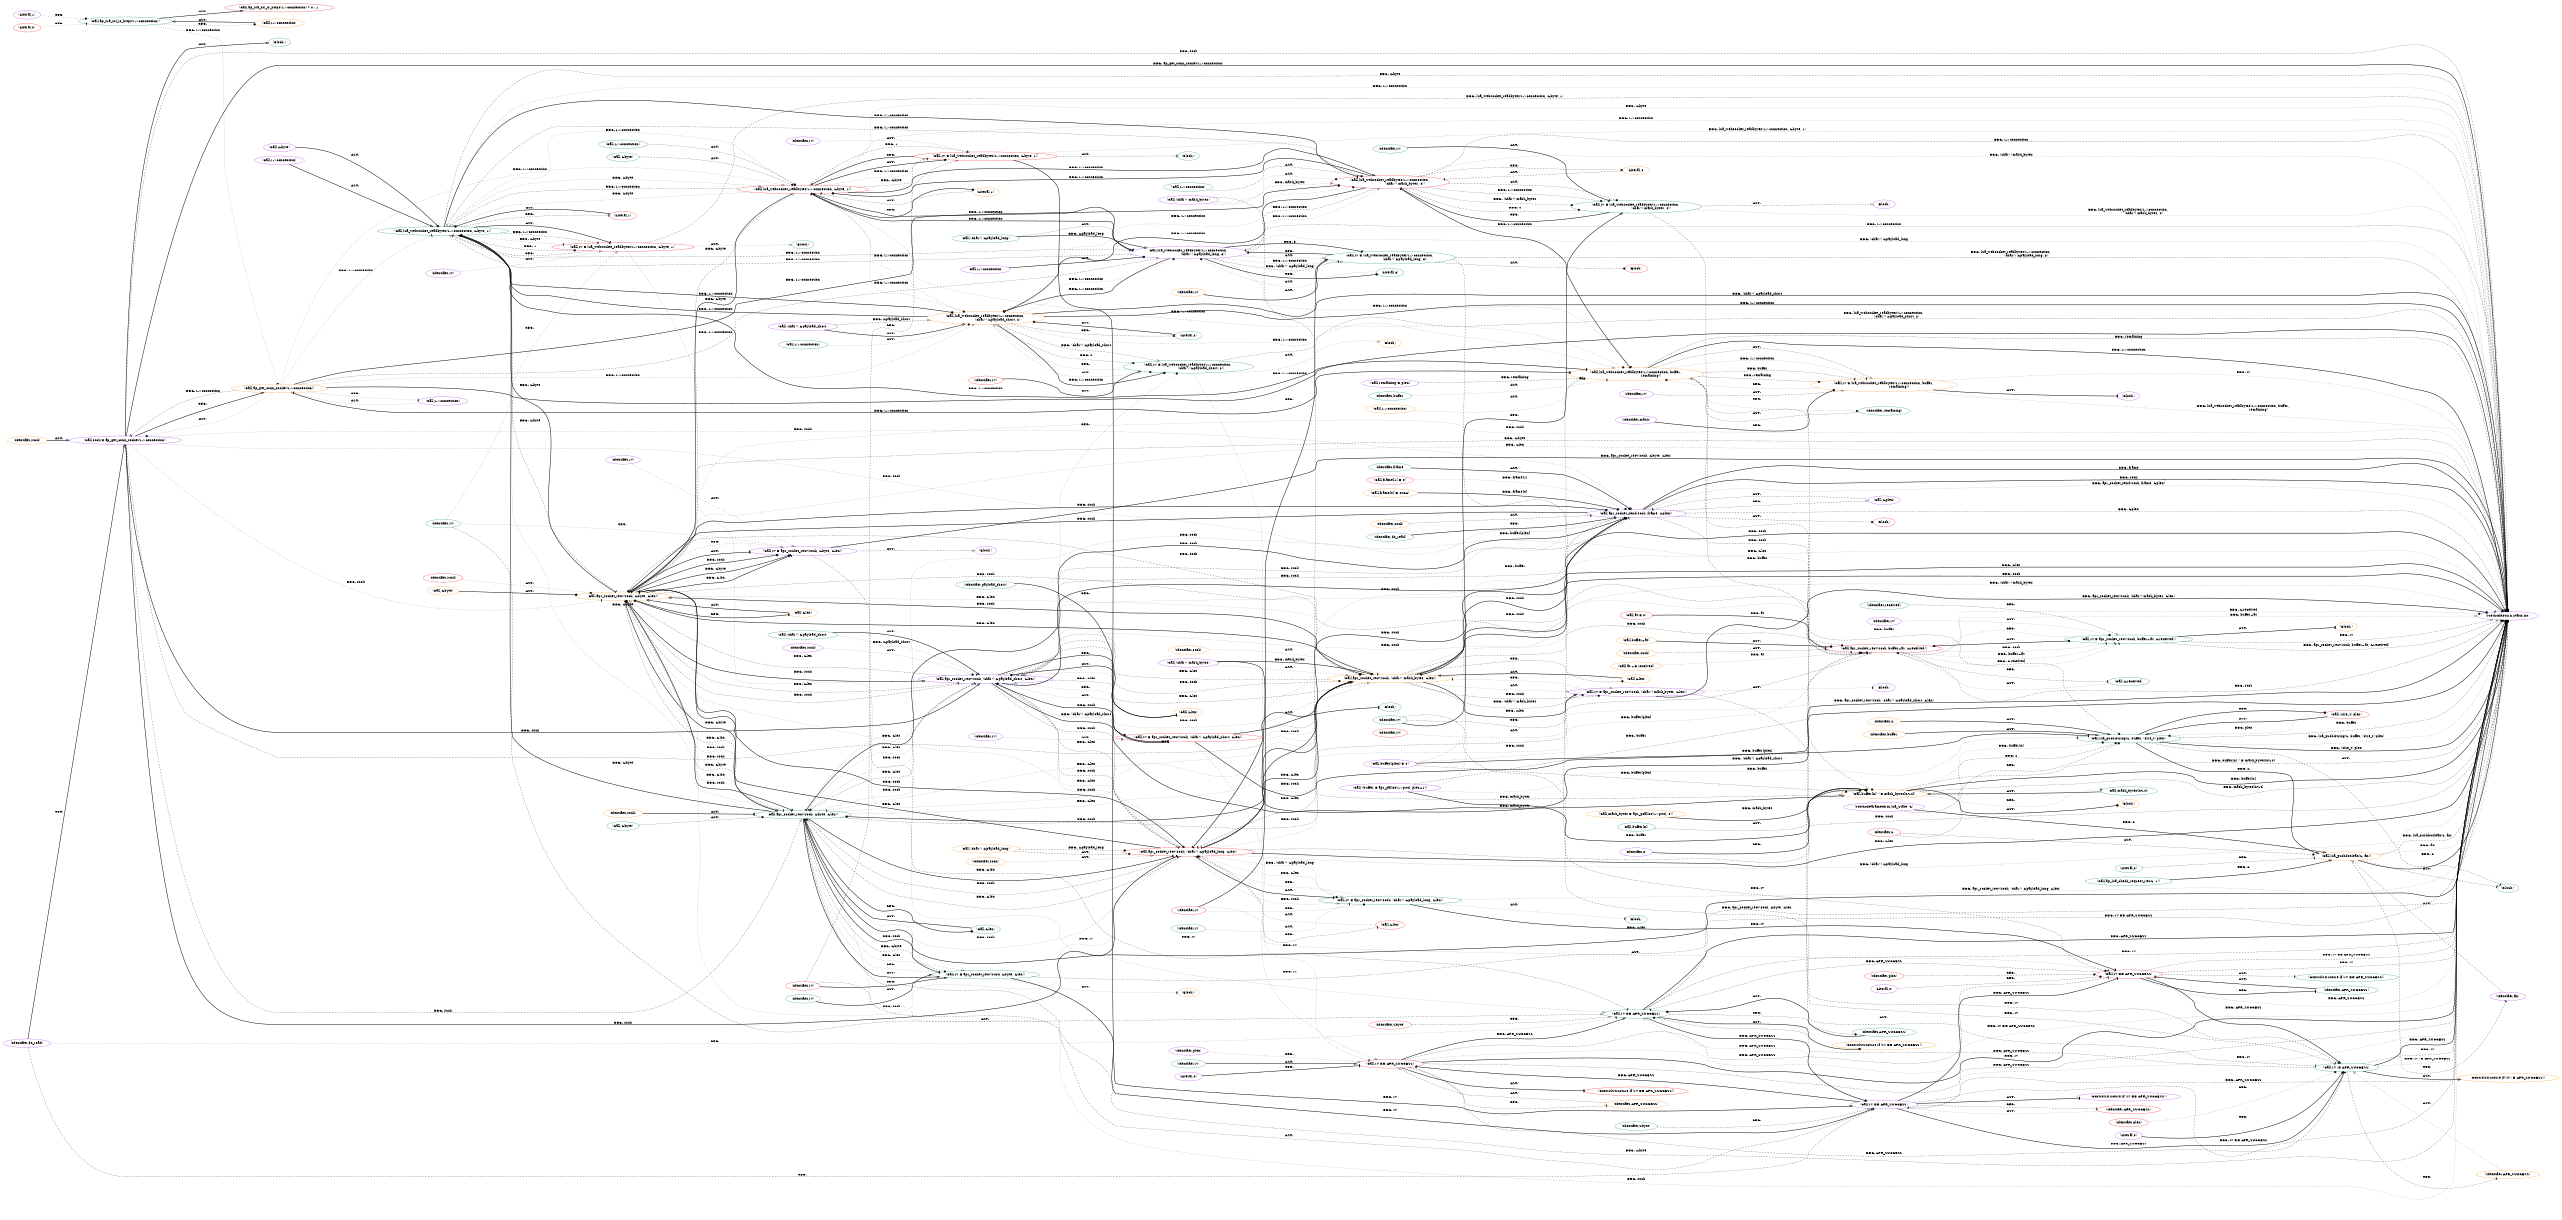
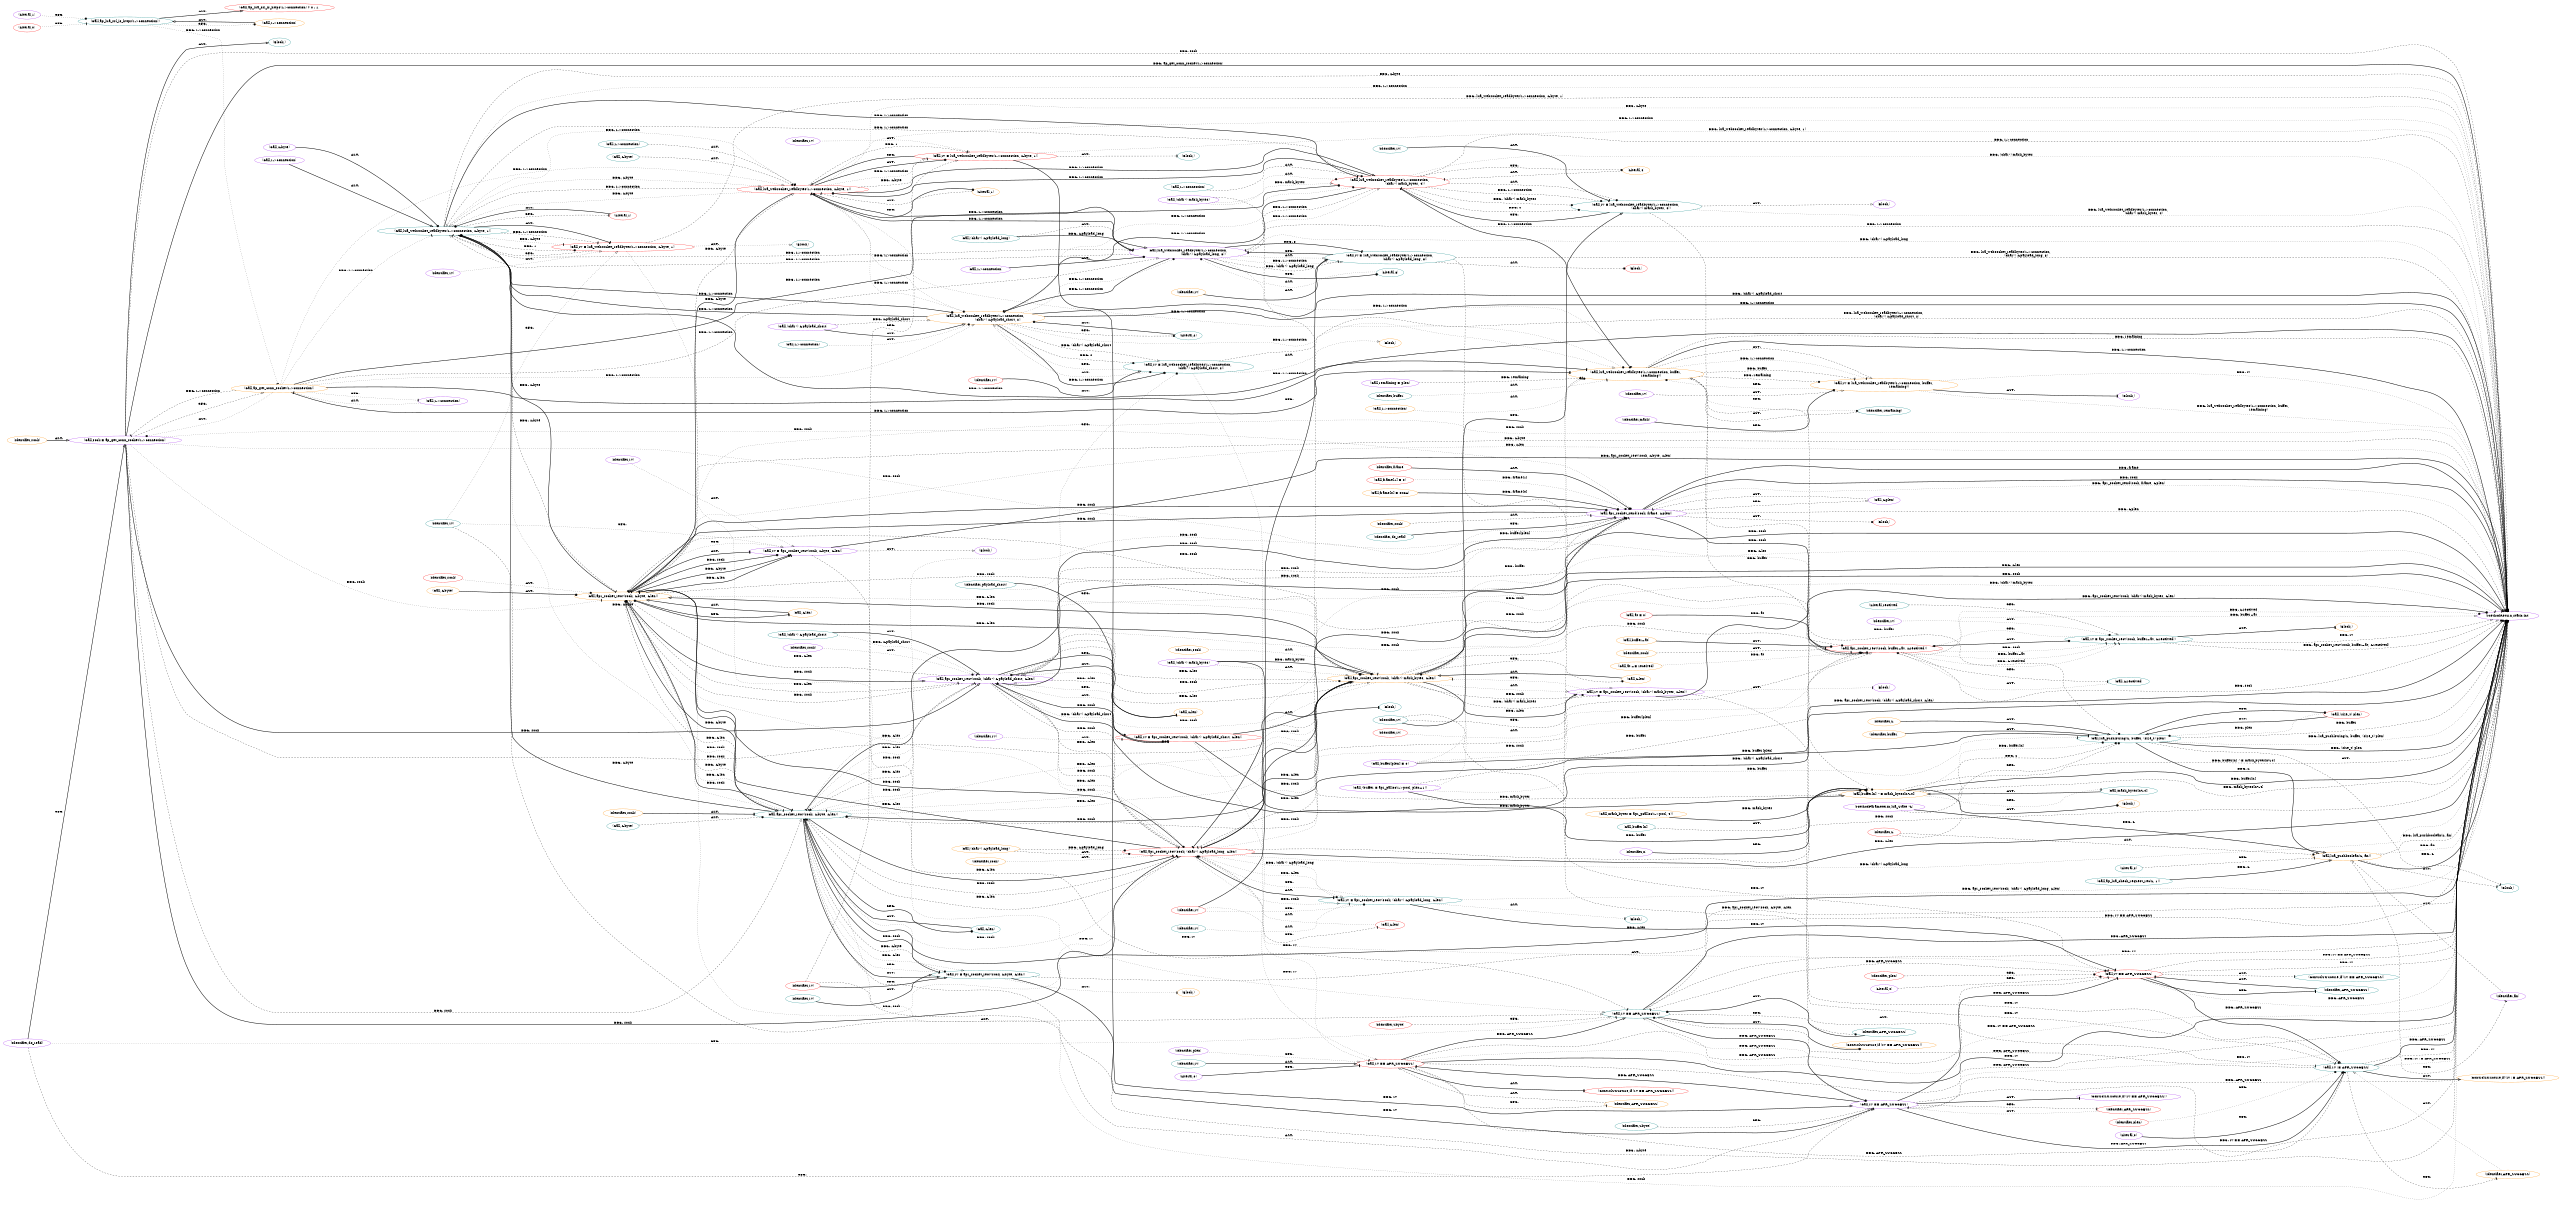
edge "(Call,sock = ap_get_conn_socket(r->connection))" -> "(Call,ap_get_conn_socket(r->connection))": style bold -> dashed
node "(Identifier,frame)": color teal -> red
edge "(Call,apr_socket_send(sock, frame, &plen))" -> "(Call,apr_socket_recv(sock, buffer+at, &received))": style dashed -> bold
node "(Identifier,received)": label "(Identifier,received)" -> "(Literal,received)"
edge "(Call,apr_socket_recv(sock, (char*) mask_bytes, &len))" -> "(Call,apr_socket_send(sock, frame, &plen))": style bold -> dotted
edge "(Call,buffer[plen] = 0)" -> "(Call,buffer[n] ^= mask_bytes[n%4])": removed, label "DDG: buffer[plen]"
